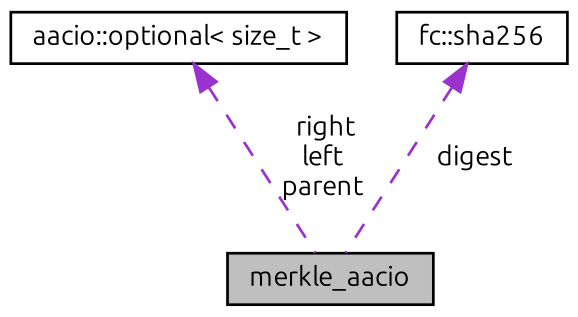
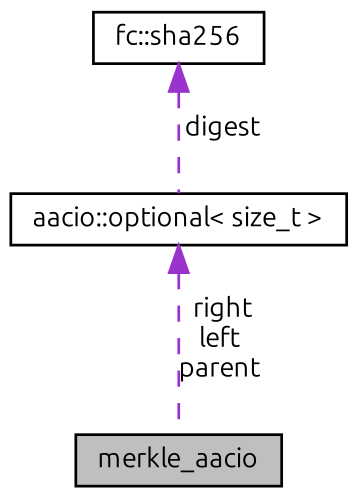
edge "merkle_aacio" -> "fc::sha256": now "aacio::optional< size_t >" -> "fc::sha256"
